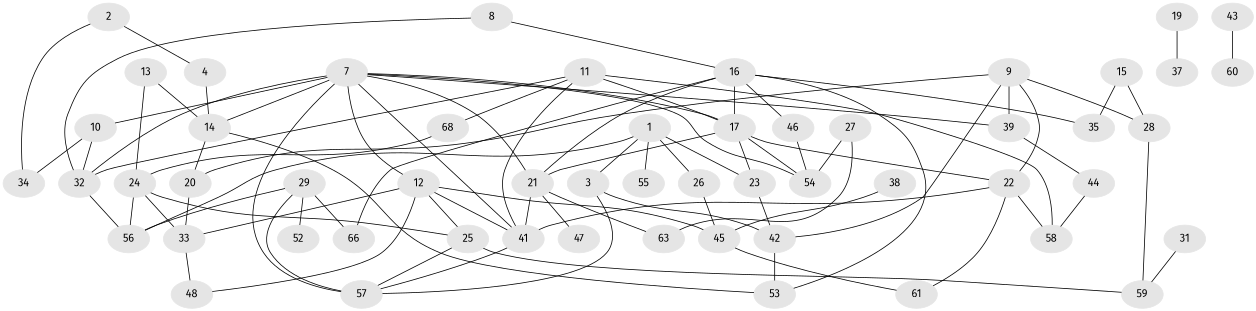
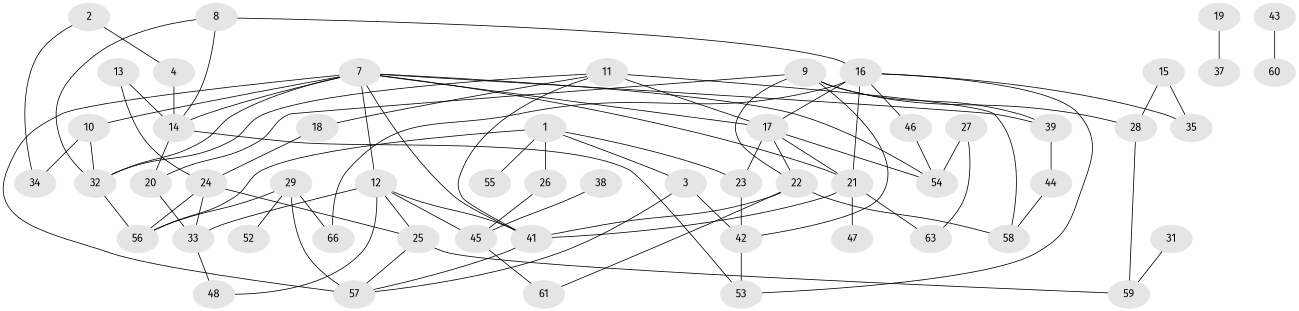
edge "8" -- "14": added
node "68": label "68" -> "18"
